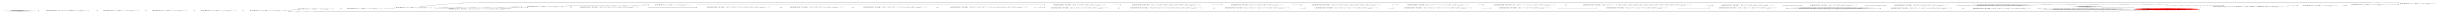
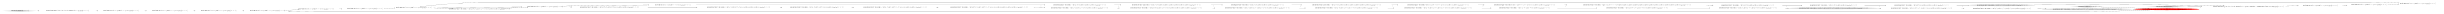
node "testMultipleClusteringReversedComponents['0', '0', '1']": added
